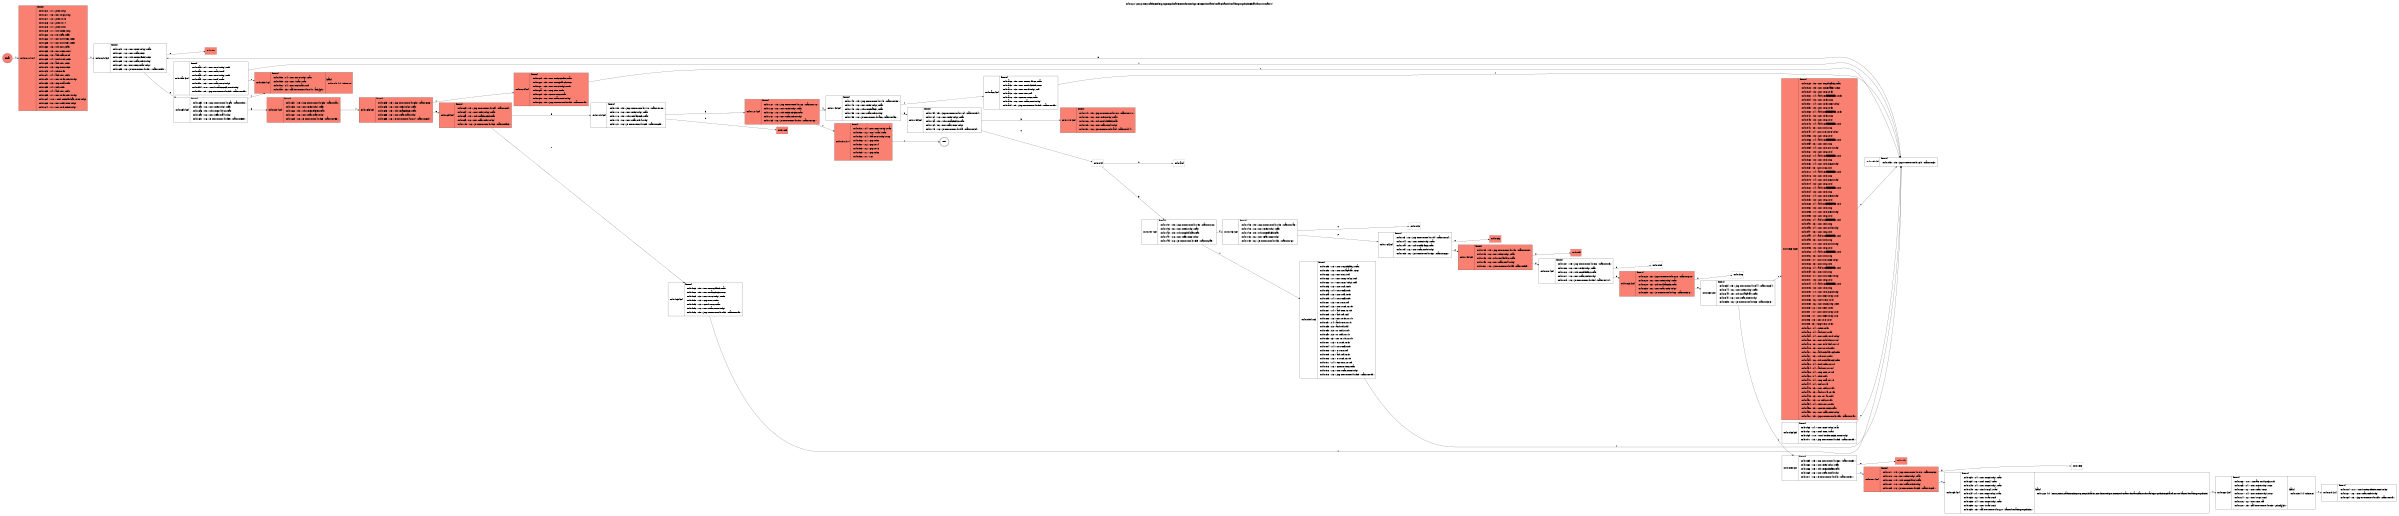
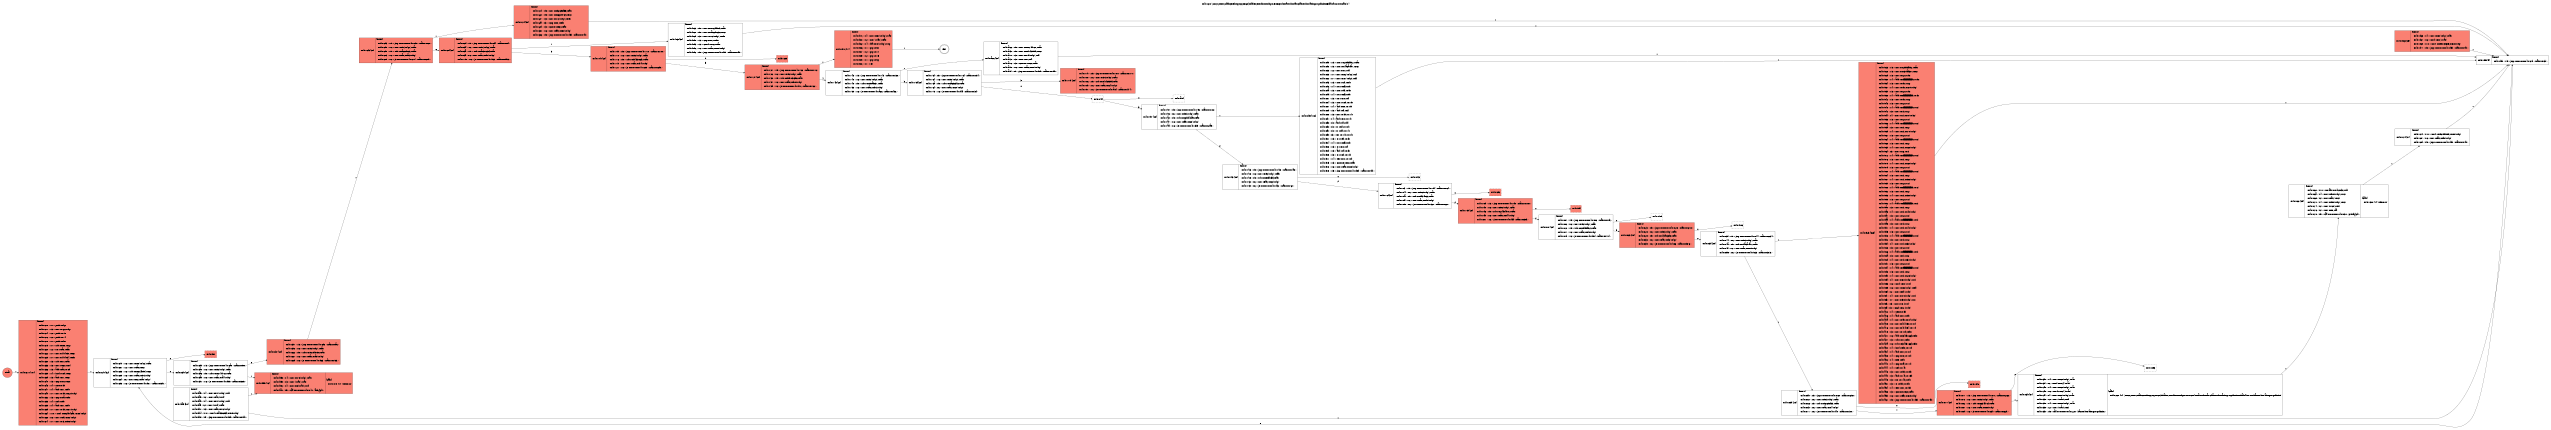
edge "0x401c7d [21]" -> "0x401deb [5]": added, label "1"
node "0x40170b [28]": fillcolor white -> salmon
node "0x401d63 [25]": fillcolor white -> salmon
